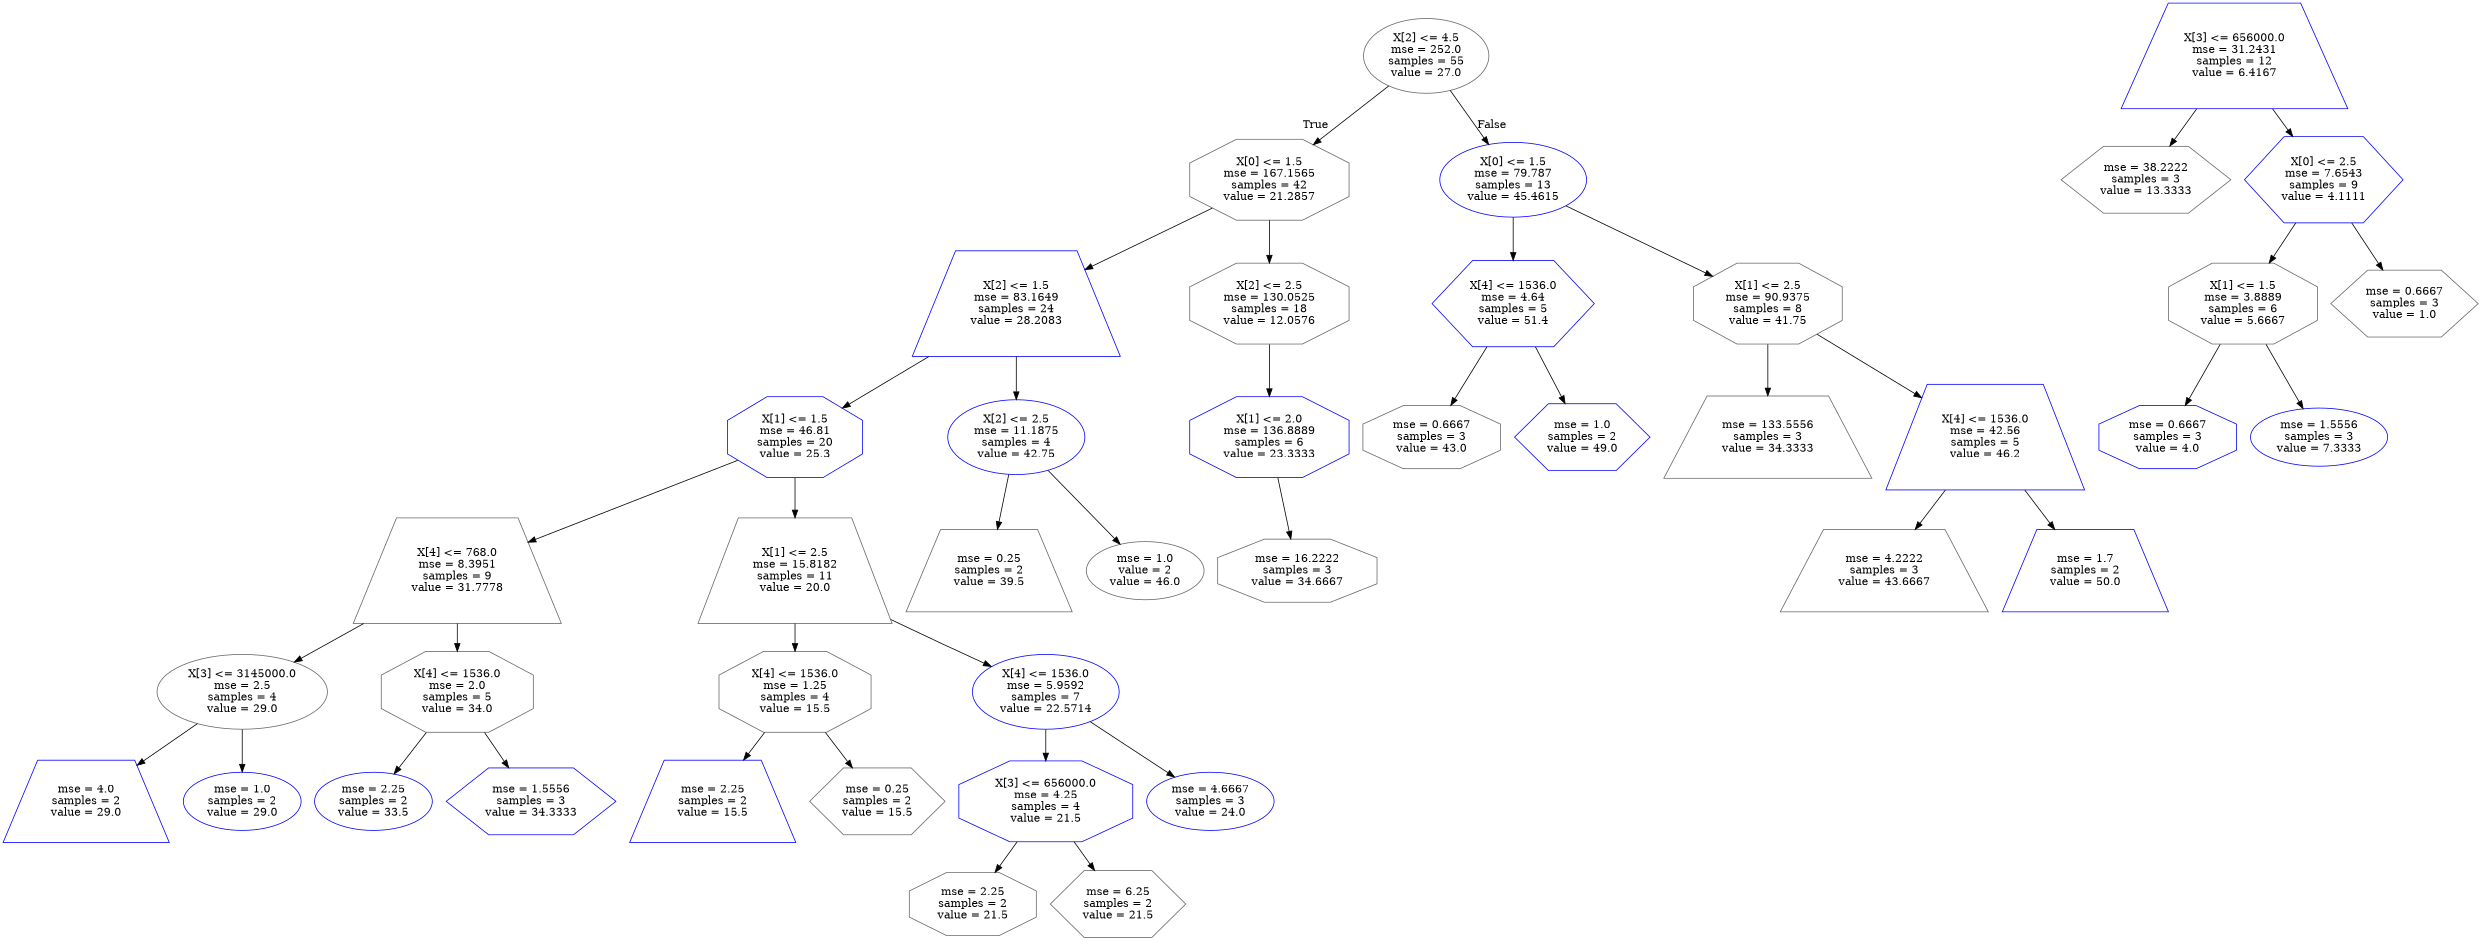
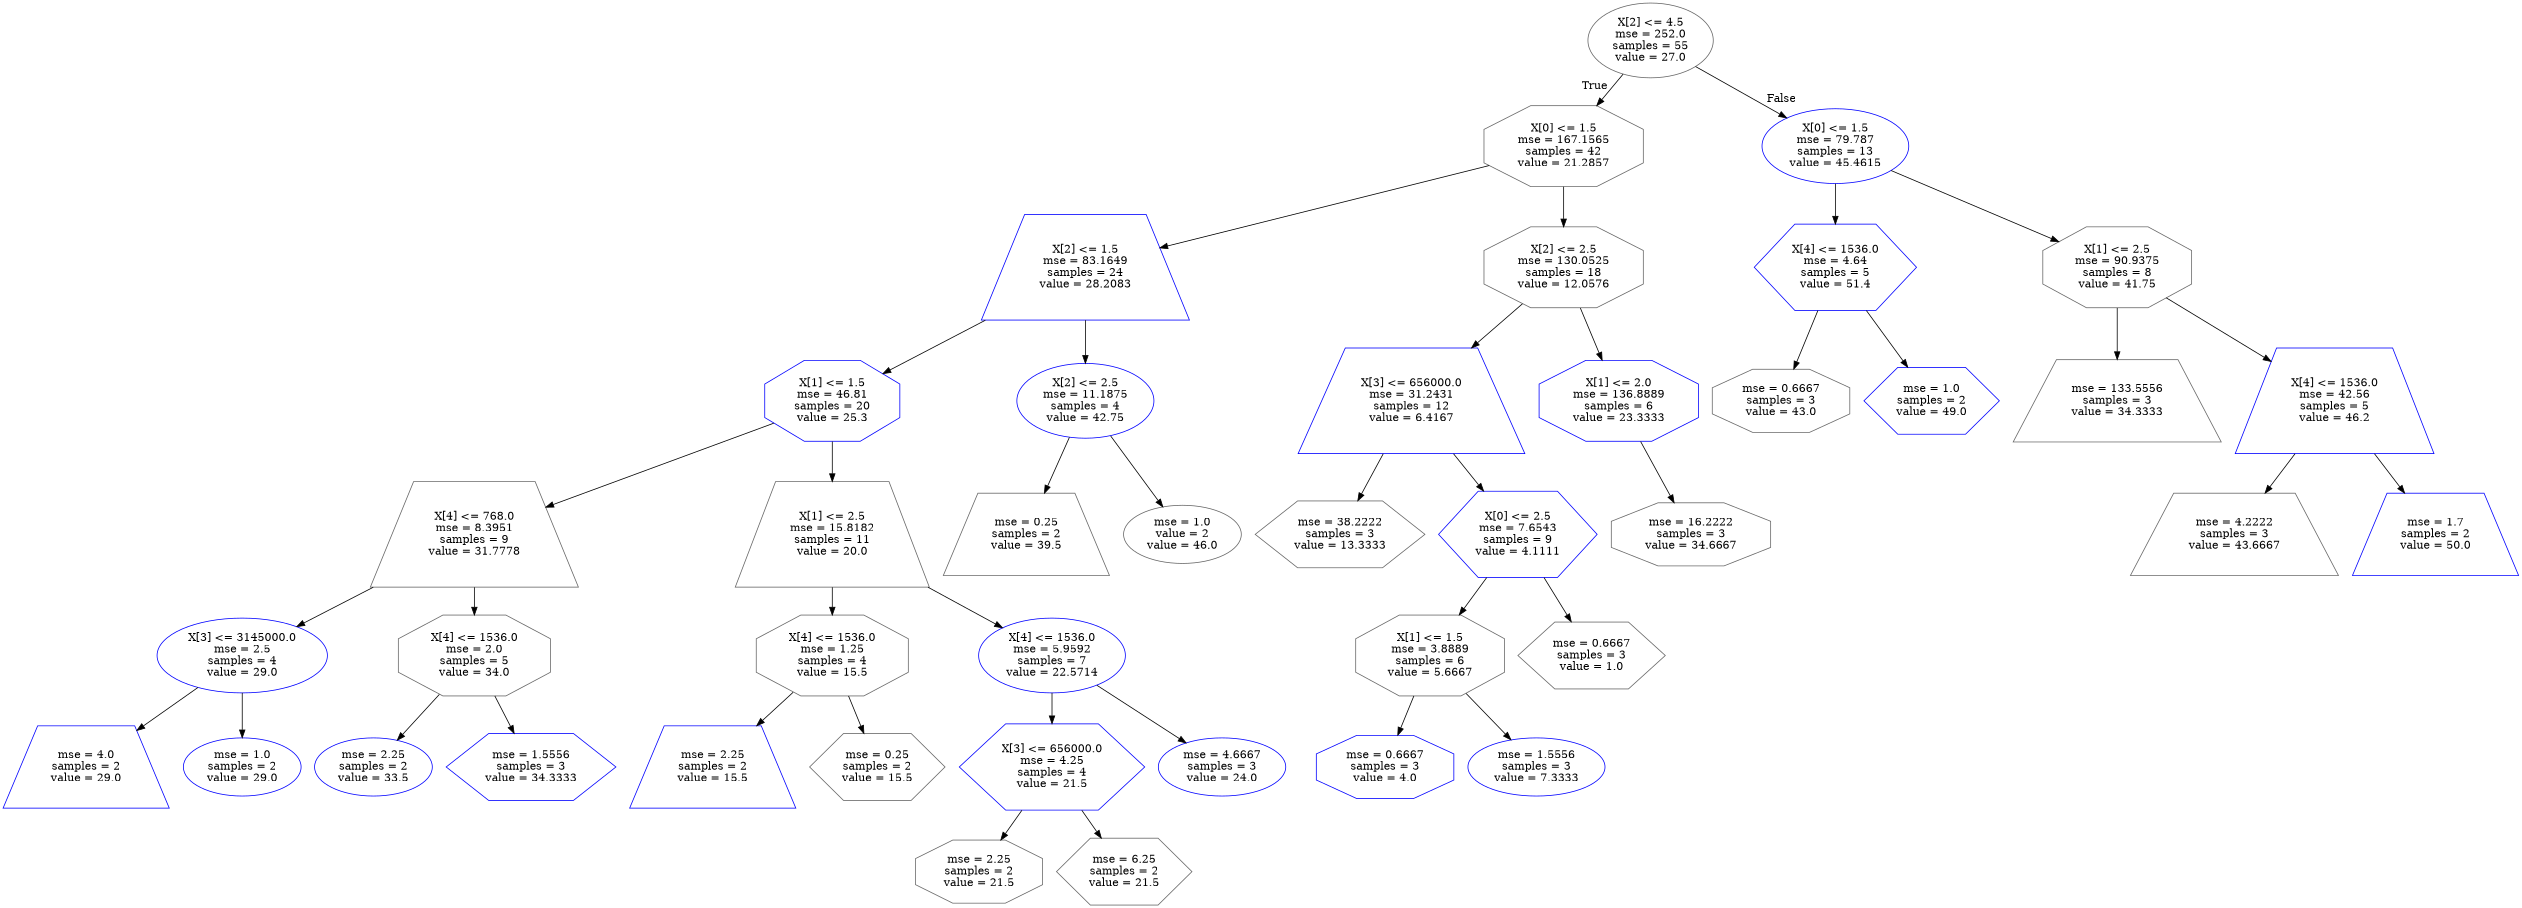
edge "X[2] <= 2.5 mse = 130.0525 samples = 18 value = 12.0576" -> "X[3] <= 656000.0 mse = 31.2431 samples = 12 value = 6.4167": added
node "X[3] <= 3145000.0 mse = 2.5 samples = 4 value = 29.0": color gray40 -> blue
node "X[3] <= 656000.0 mse = 4.25 samples = 4 value = 21.5": shape octagon -> hexagon
